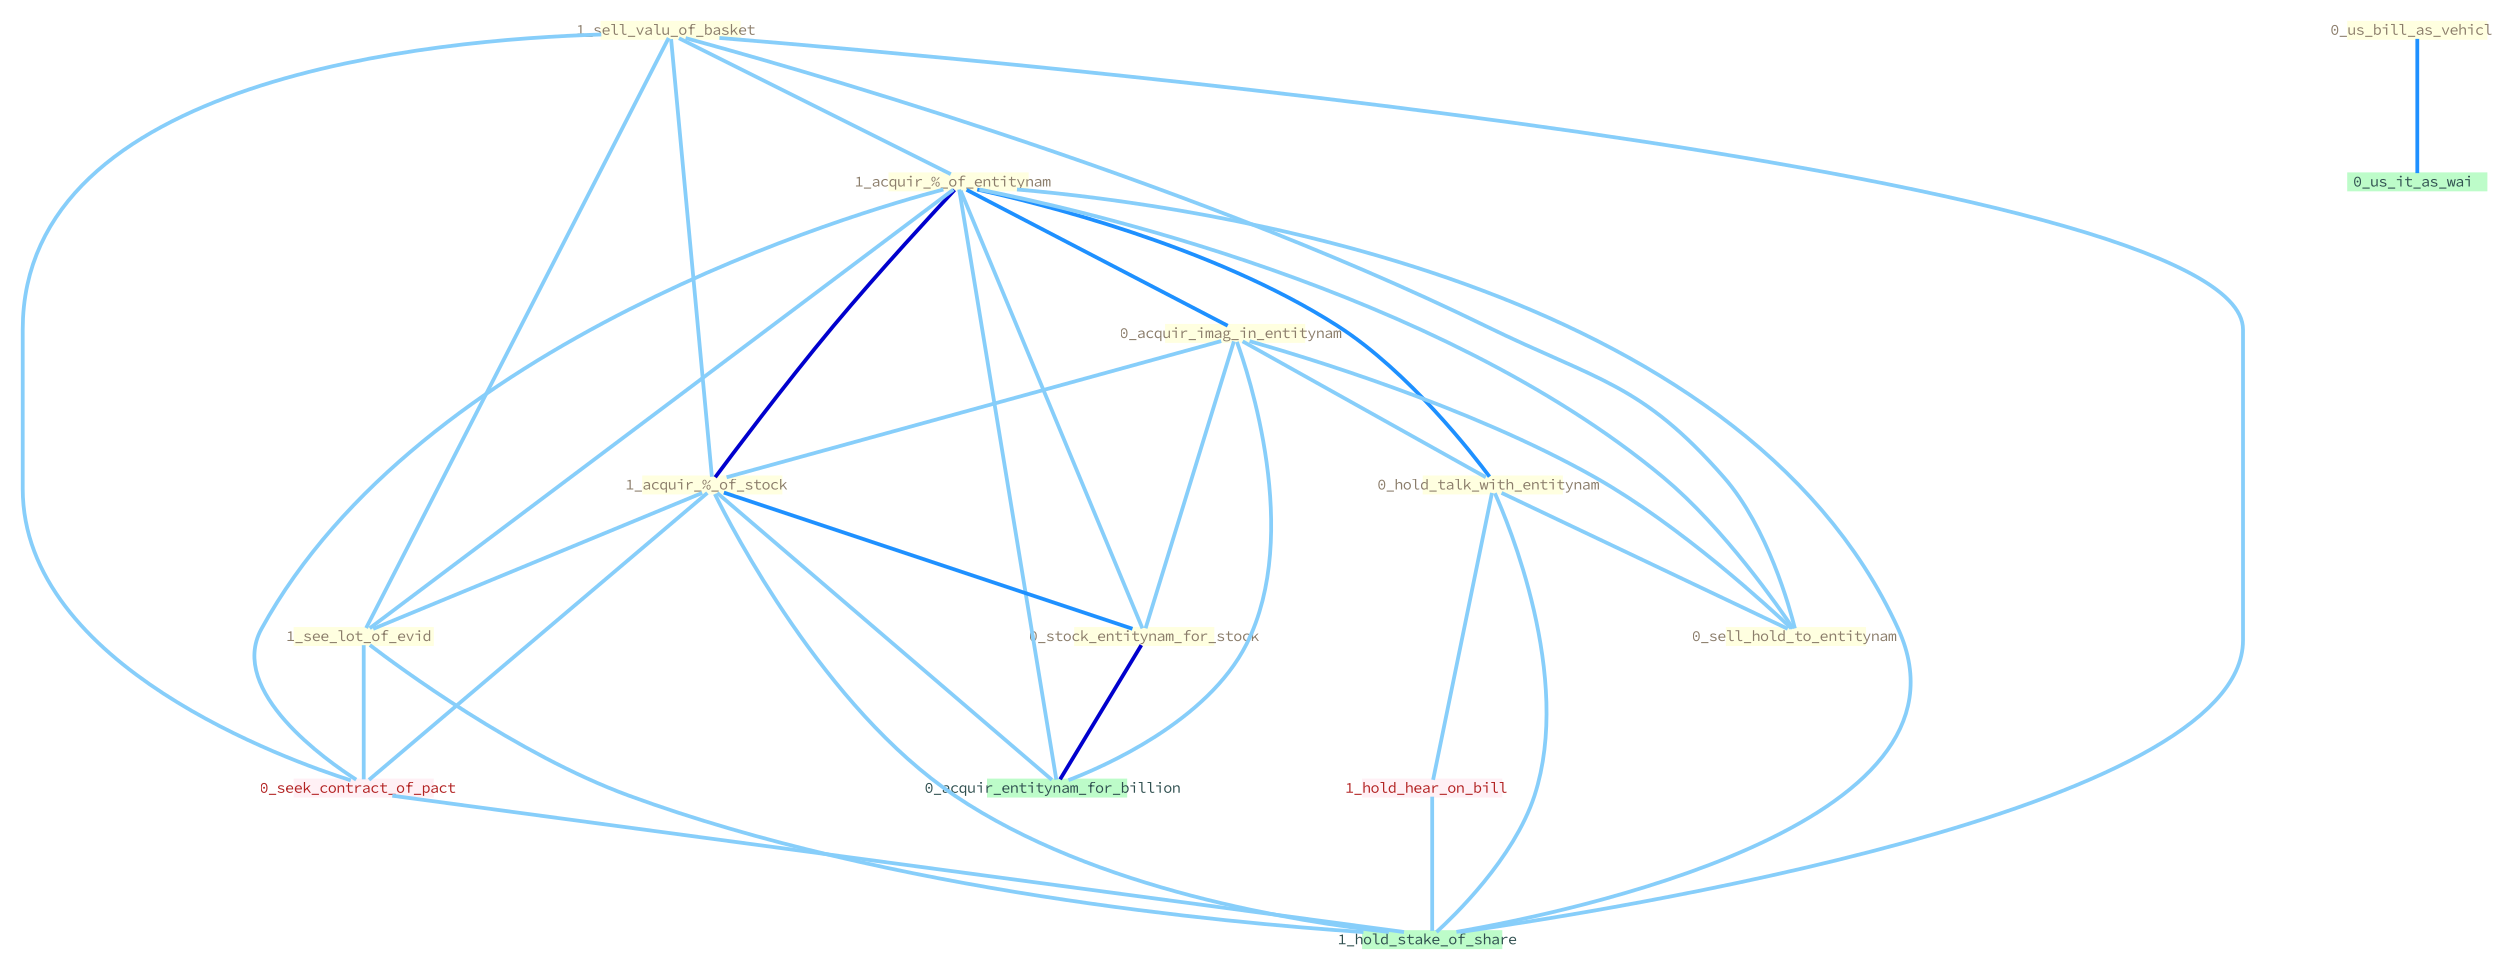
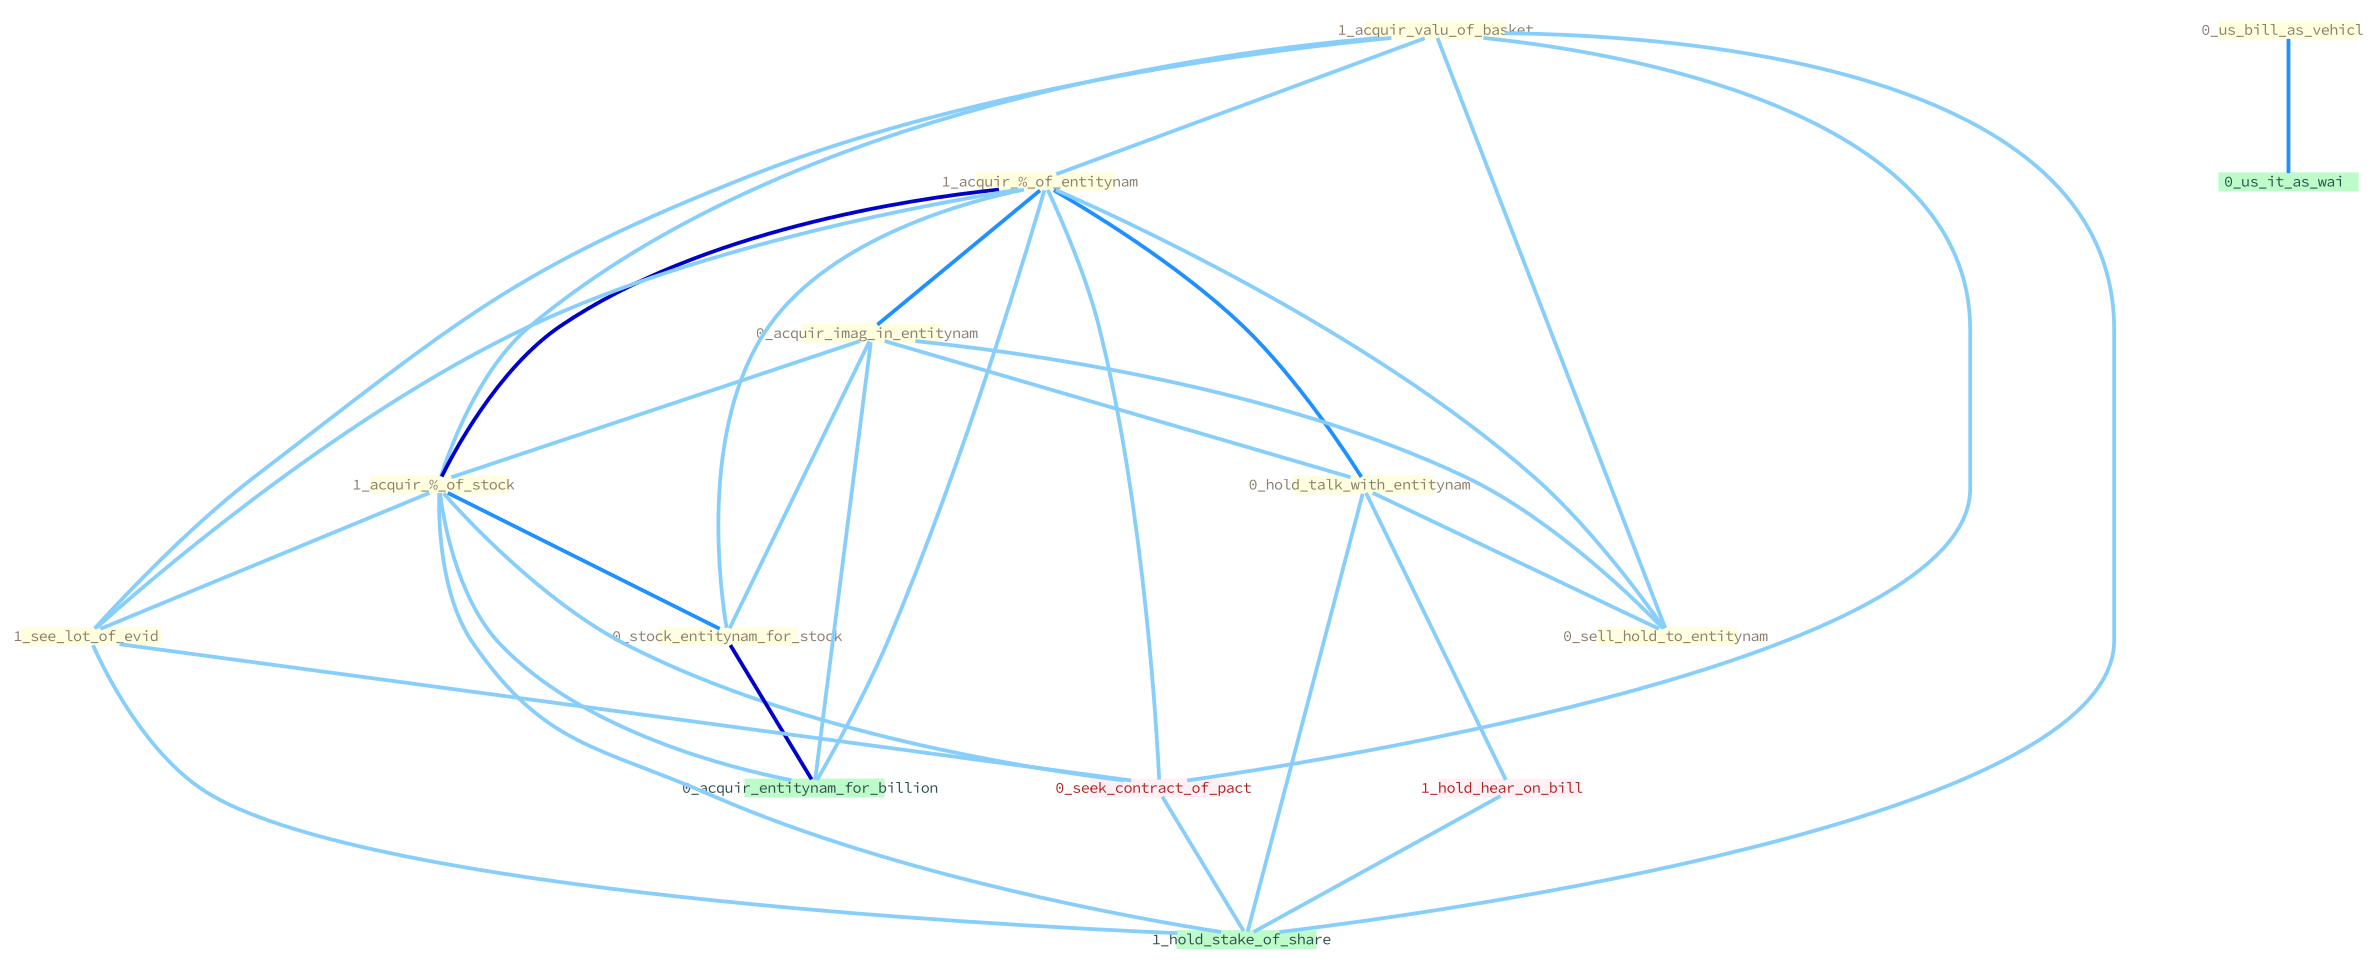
node "1_sell_valu_of_basket": label "1_sell_valu_of_basket" -> "1_acquir_valu_of_basket"
edge "1_acquir_%_of_entitynam" -- "1_hold_stake_of_share": removed
